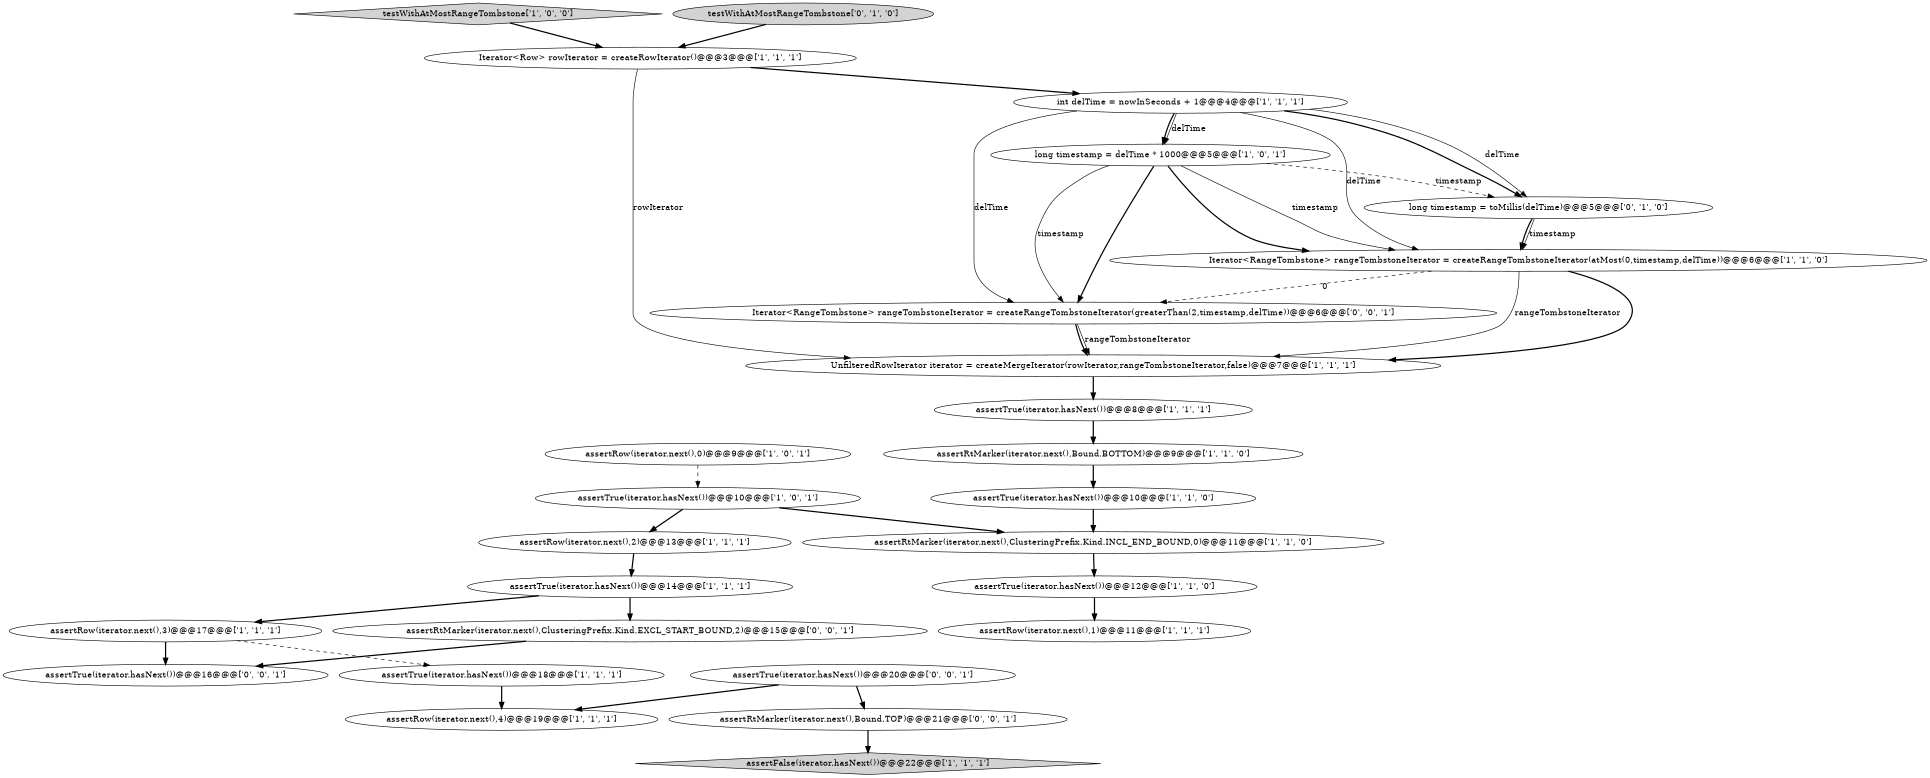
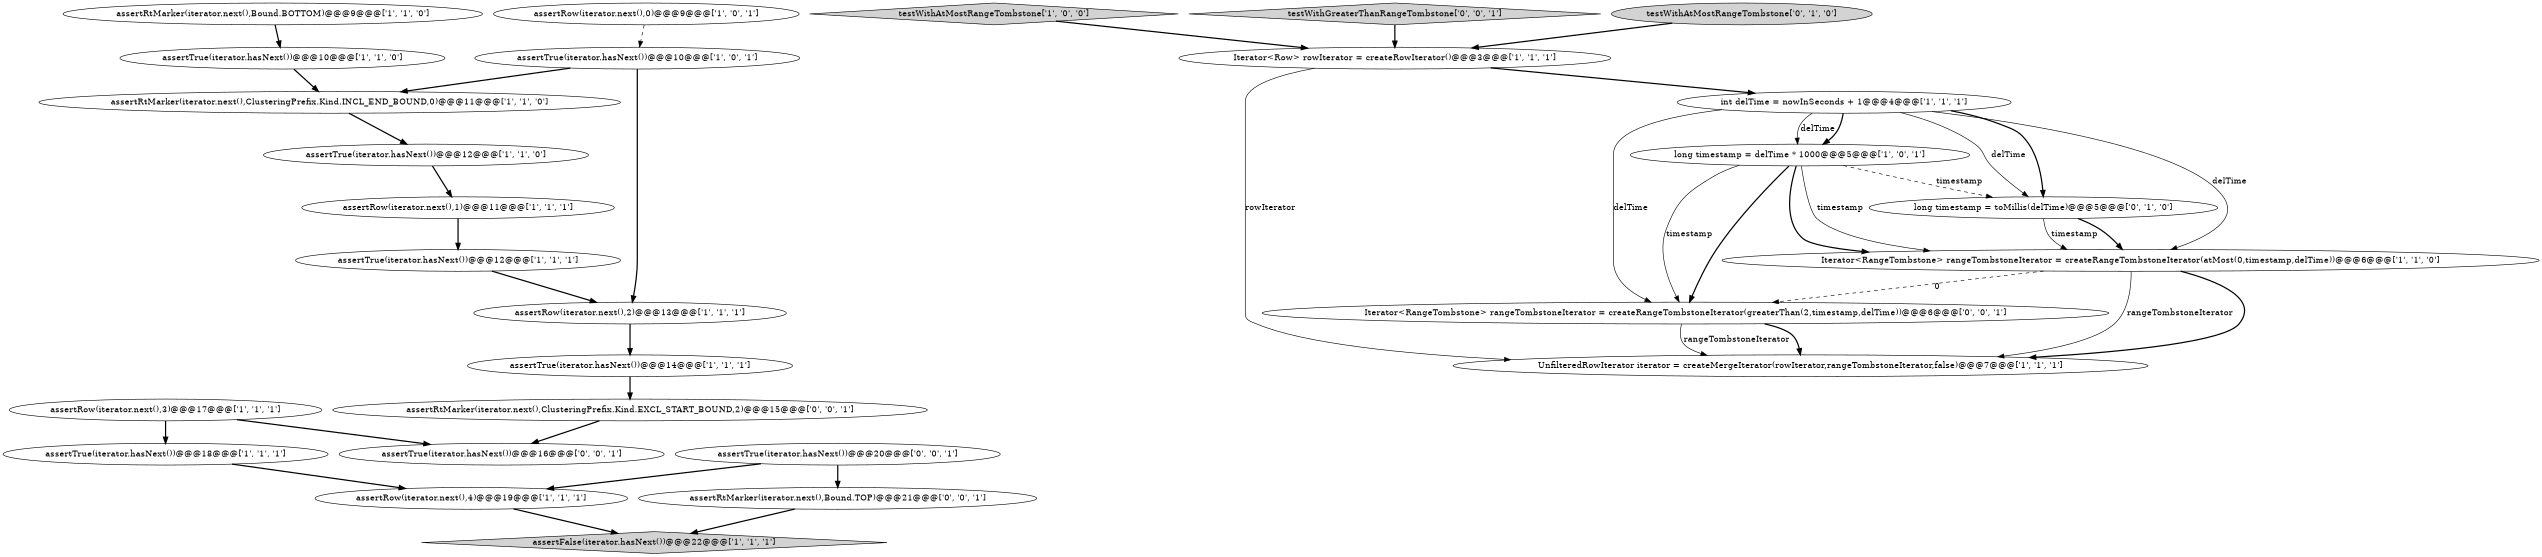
node "testWithGreaterThanRangeTombstone['0', '0', '1']": added
node "assertTrue(iterator.hasNext())@@@12@@@['1', '1', '1']": added
node "assertTrue(iterator.hasNext())@@@8@@@['1', '1', '1']": removed
edge "assertRow(iterator.next(),4)@@@19@@@['1', '1', '1']" -> "assertFalse(iterator.hasNext())@@@22@@@['1', '1', '1']": added
edge "assertTrue(iterator.hasNext())@@@14@@@['1', '1', '1']" -> "assertRow(iterator.next(),3)@@@17@@@['1', '1', '1']": removed
edge "assertRow(iterator.next(),3)@@@17@@@['1', '1', '1']" -> "assertTrue(iterator.hasNext())@@@18@@@['1', '1', '1']": style dashed -> bold
